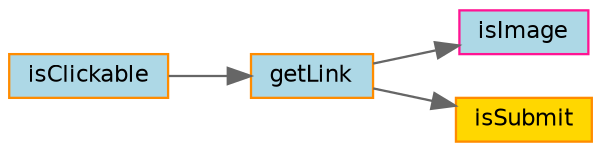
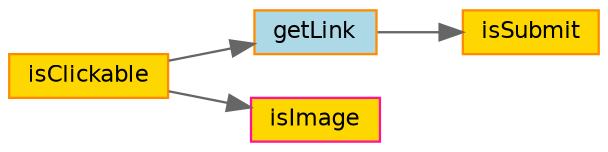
node "isImage": fillcolor lightblue -> gold
edge "getLink" -> "isImage": now "isClickable" -> "isImage"
node "isClickable": fillcolor lightblue -> gold
